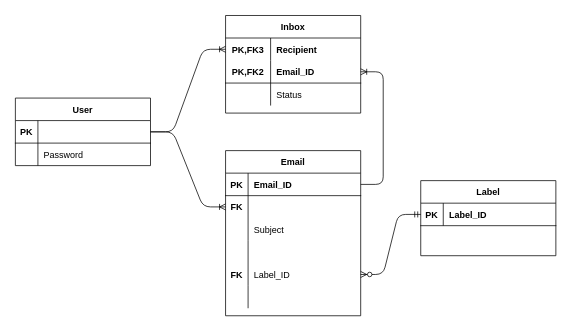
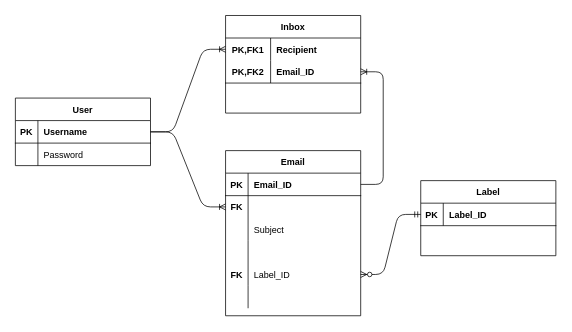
node "PK,FK3": label "PK,FK3" -> "PK,FK1"
node "Status": removed
node "Username": added
